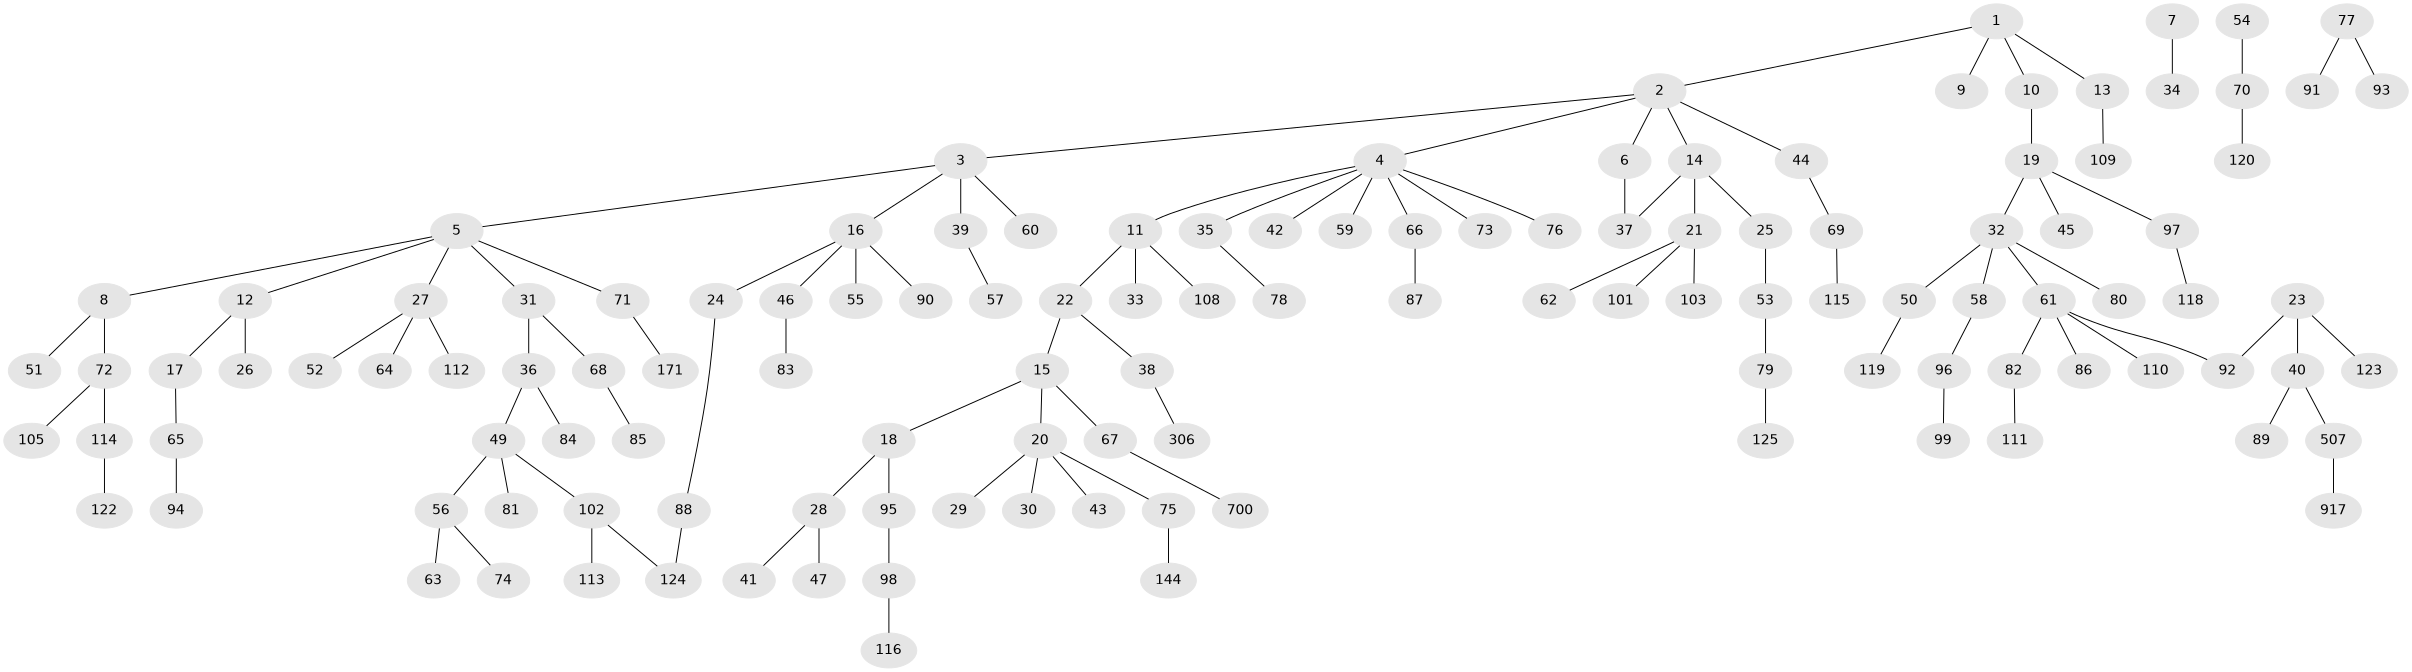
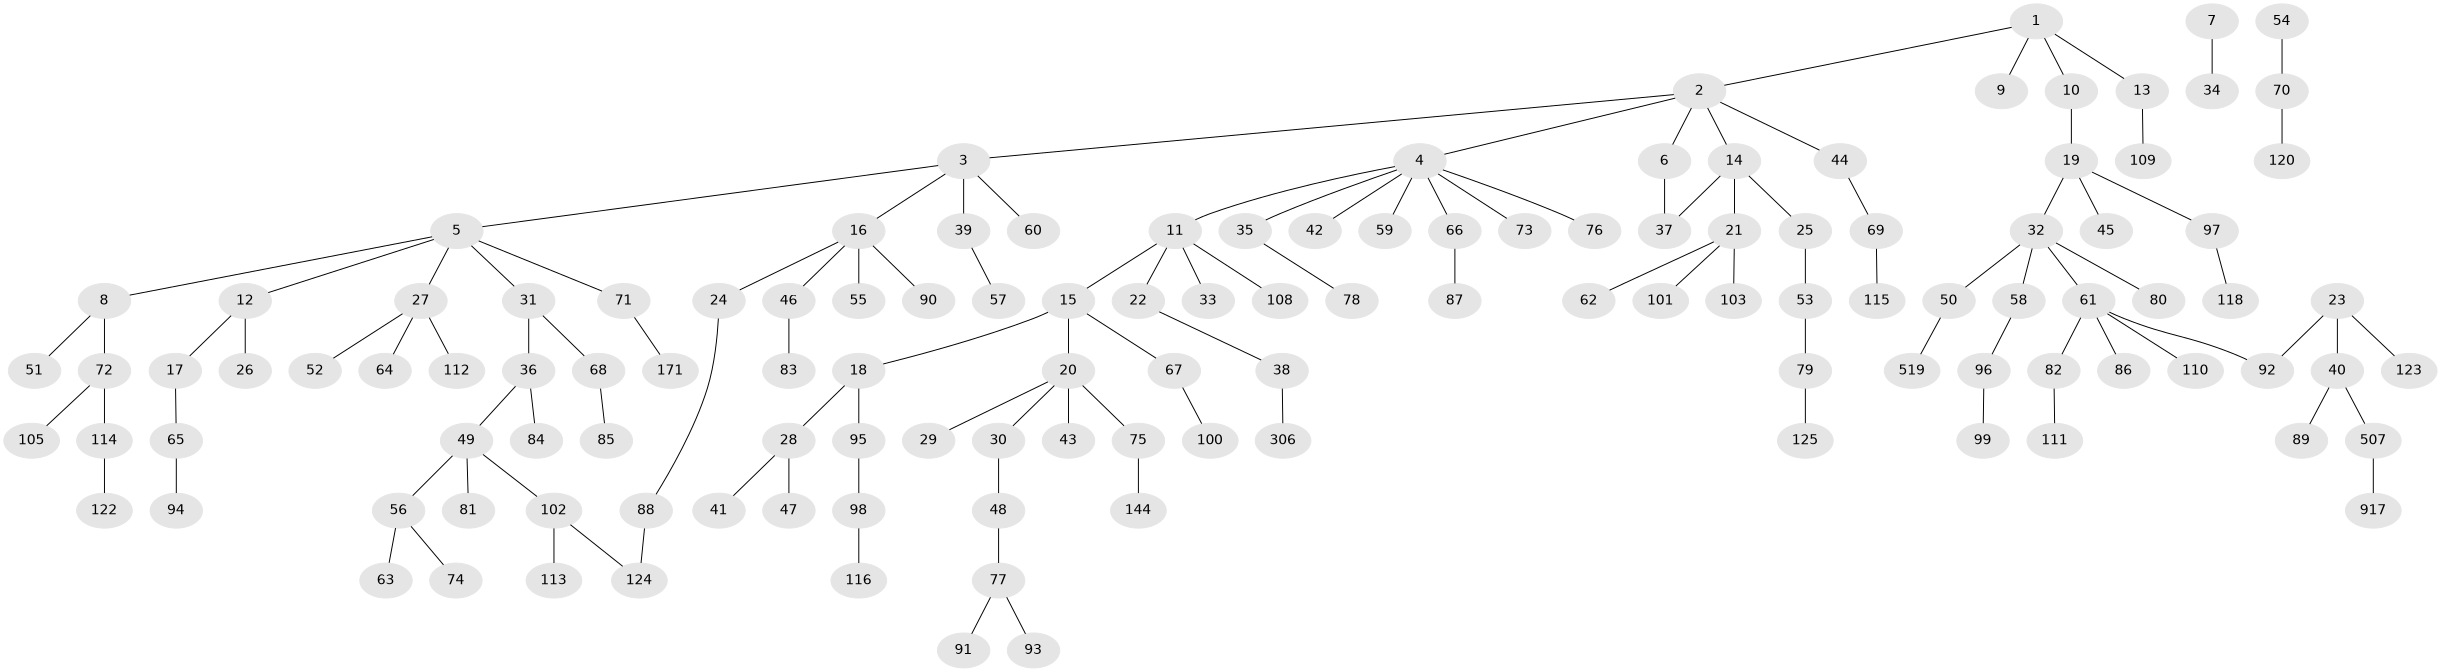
edge "22" -- "15": now "11" -- "15"
node "119": label "119" -> "519"
node "48": added
node "700": label "700" -> "100"
